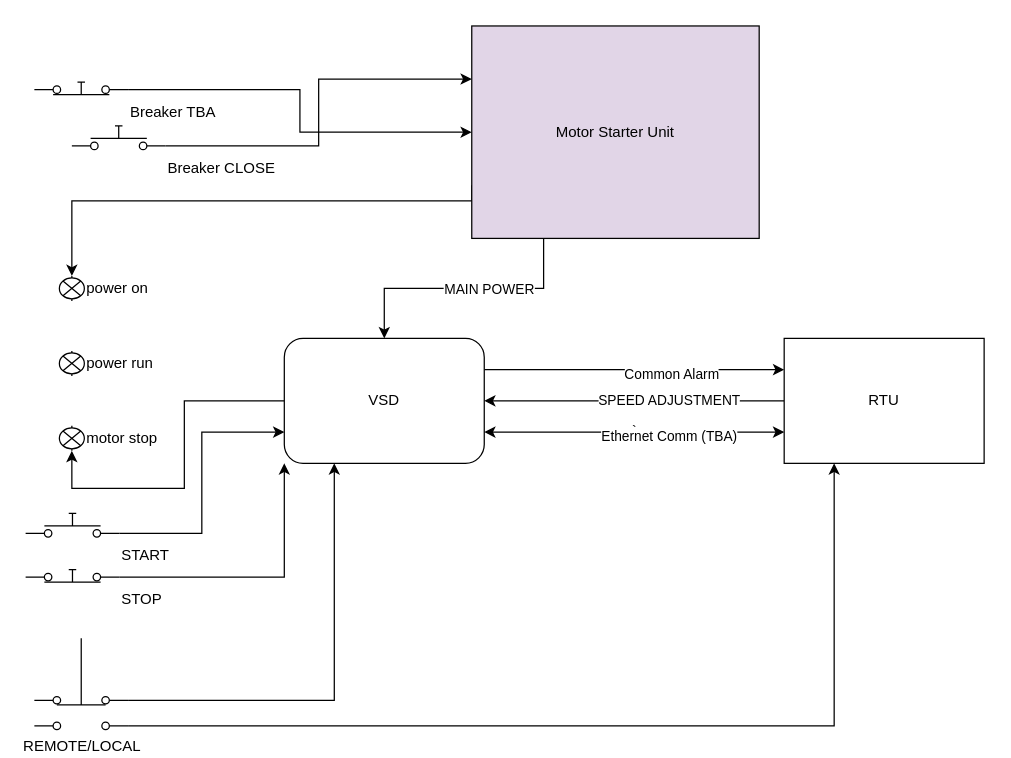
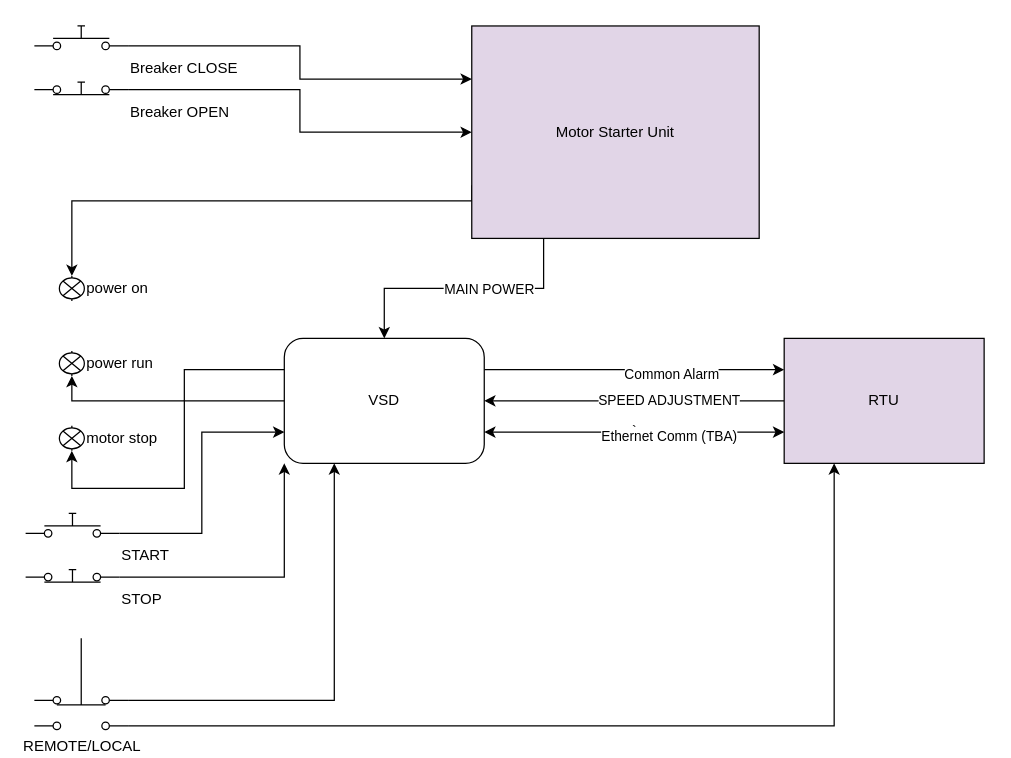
node "Breaker TBA": label "Breaker TBA" -> "Breaker OPEN"
node "Breaker CLOSE": moved (119, 138) -> (81, 38)
edge "VSD" -> "power run": added
node "RTU": fillcolor #ffffff -> #e1d5e7
